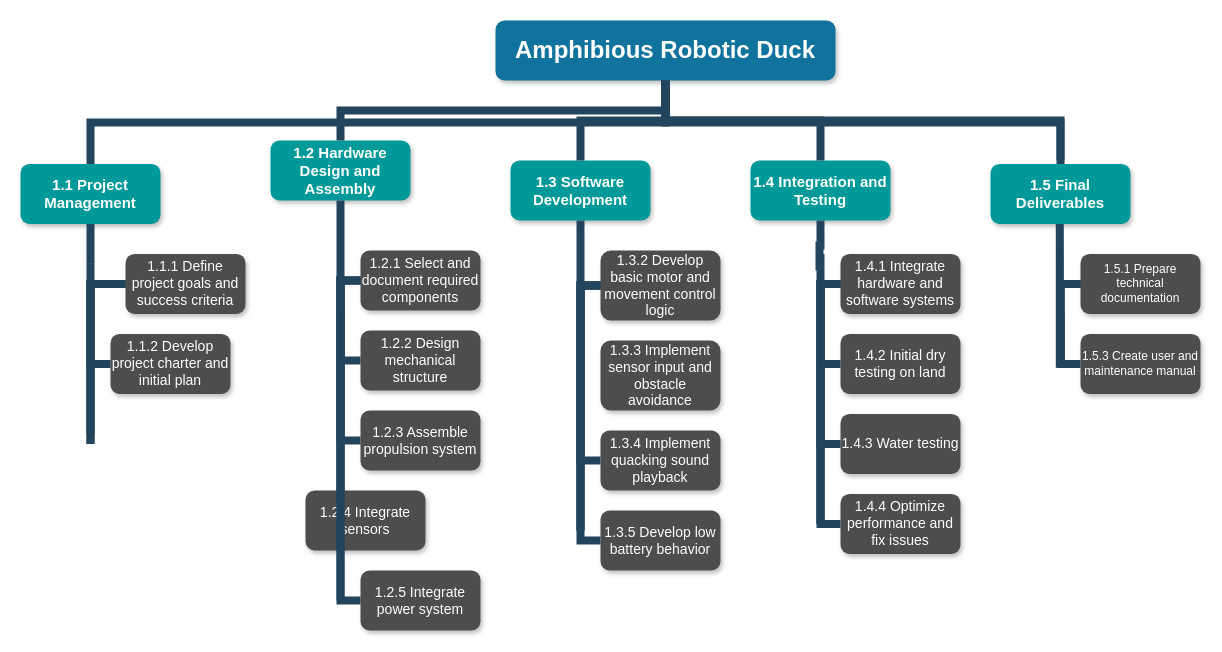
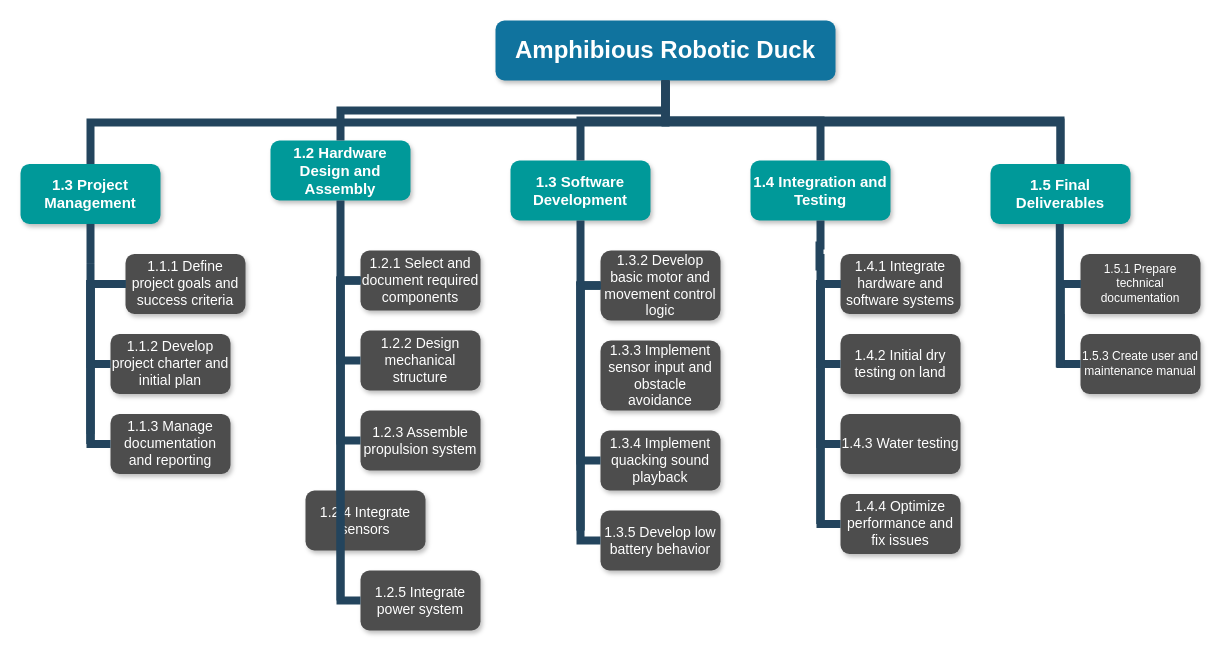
node "1.1 Project Management": label "1.1 Project Management" -> "1.3 Project Management"
edge "1.1.1 Define project goals and success criteria" -- "1.1.3 Manage documentation and reporting": added
node "1.1.3 Manage documentation and reporting": added
